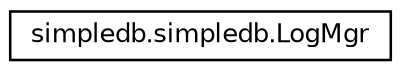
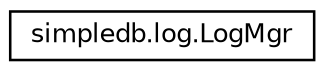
node "simpledb.simpledb.LogMgr": label "simpledb.simpledb.LogMgr" -> "simpledb.log.LogMgr"
